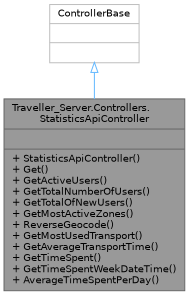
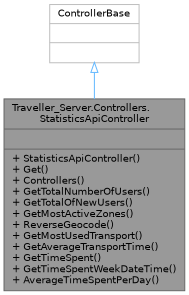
node "Traveller_Server.Controllers.": text "+ GetActiveUsers()" -> "+ Controllers()"
